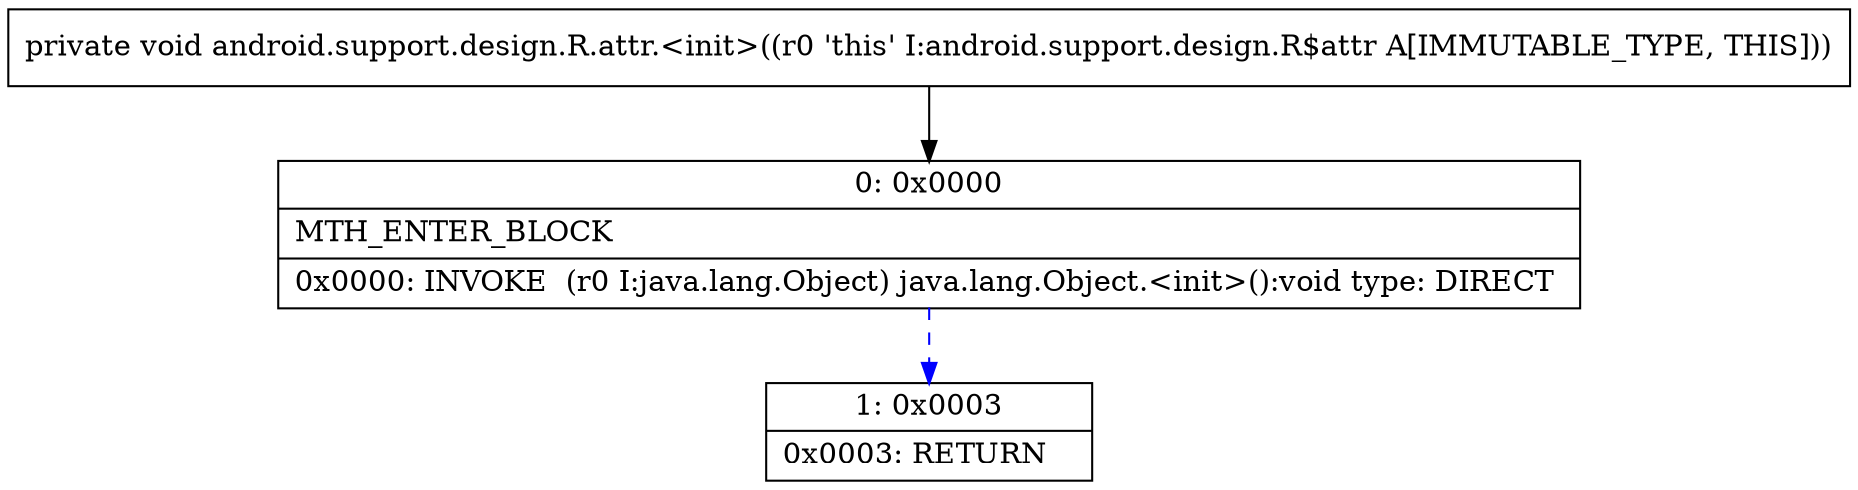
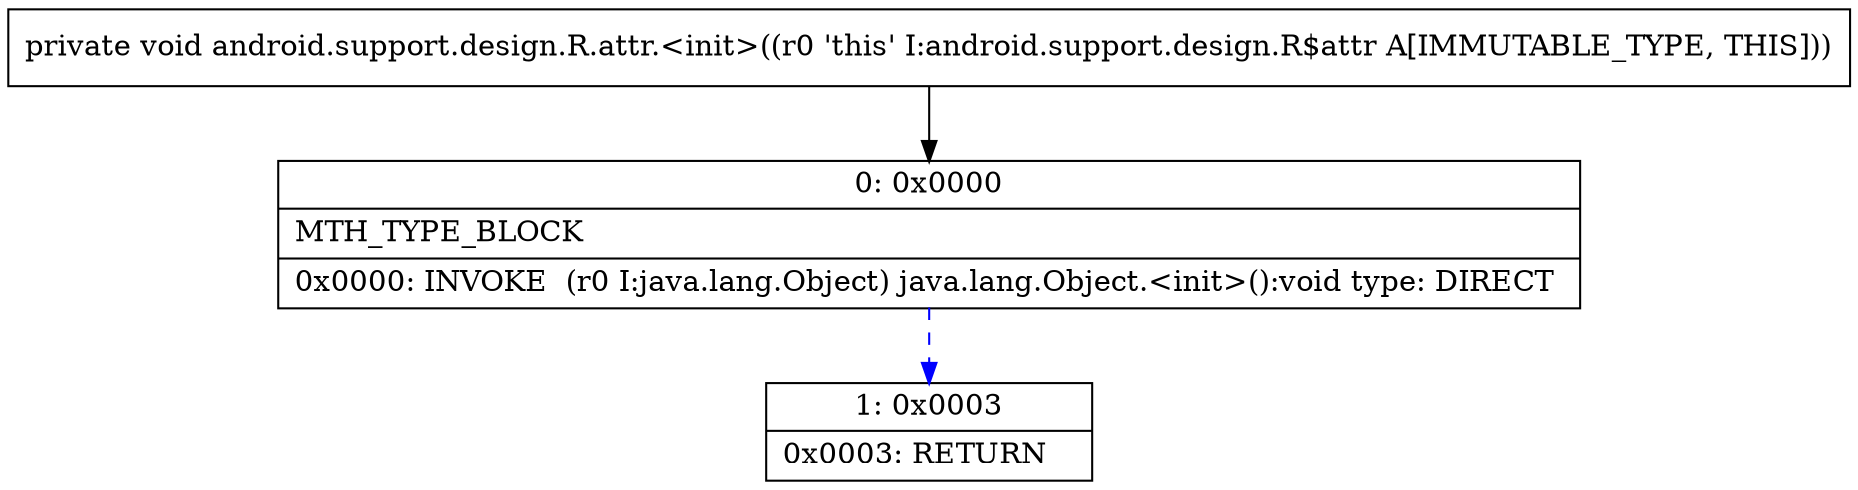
node "0: 0x0000": text "MTH_ENTER_BLOCK" -> "MTH_TYPE_BLOCK"
